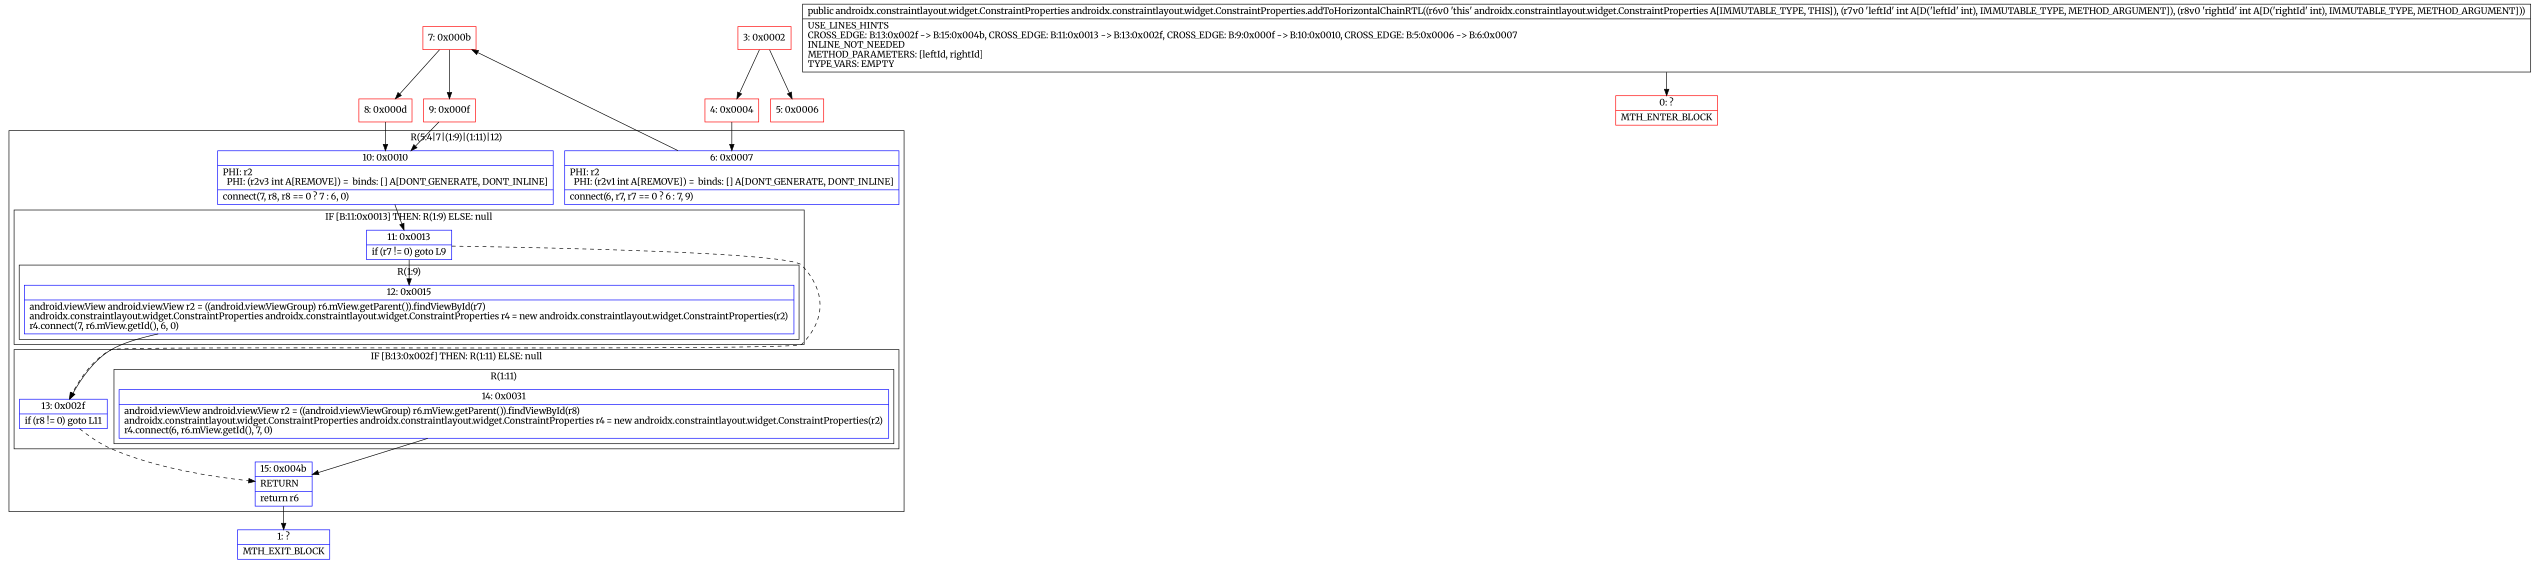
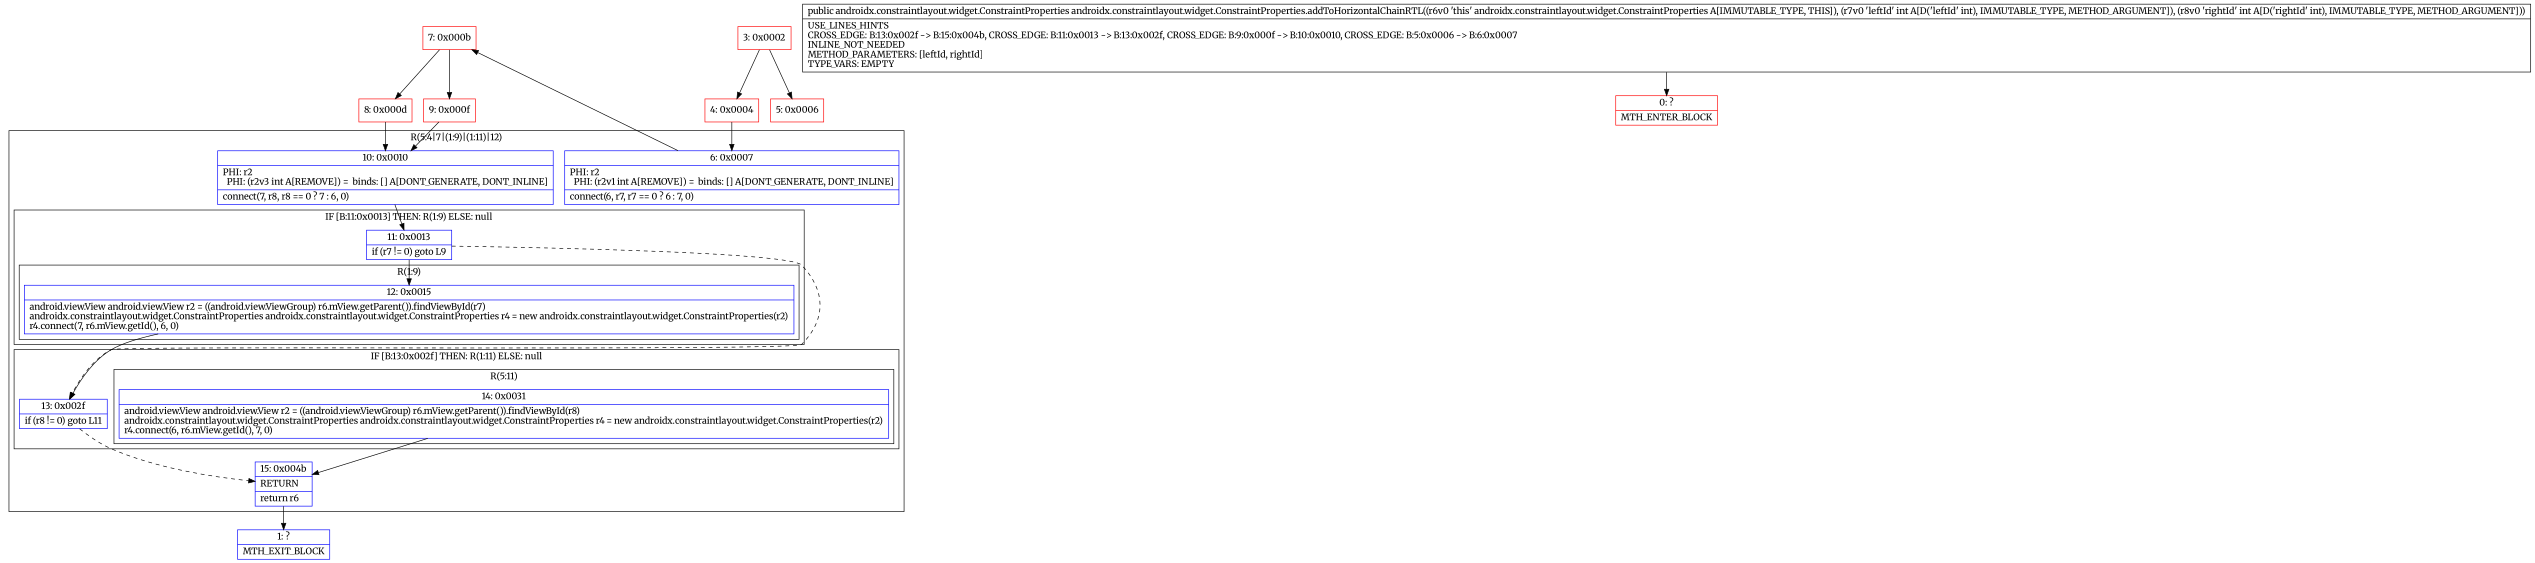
node "6: 0x0007": text "connect(6, r7, r7 == 0 ? 6 : 7, 9)" -> "connect(6, r7, r7 == 0 ? 6 : 7, 0)"
cluster "R(1:11)": label "R(1:11)" -> "R(5:11)"
